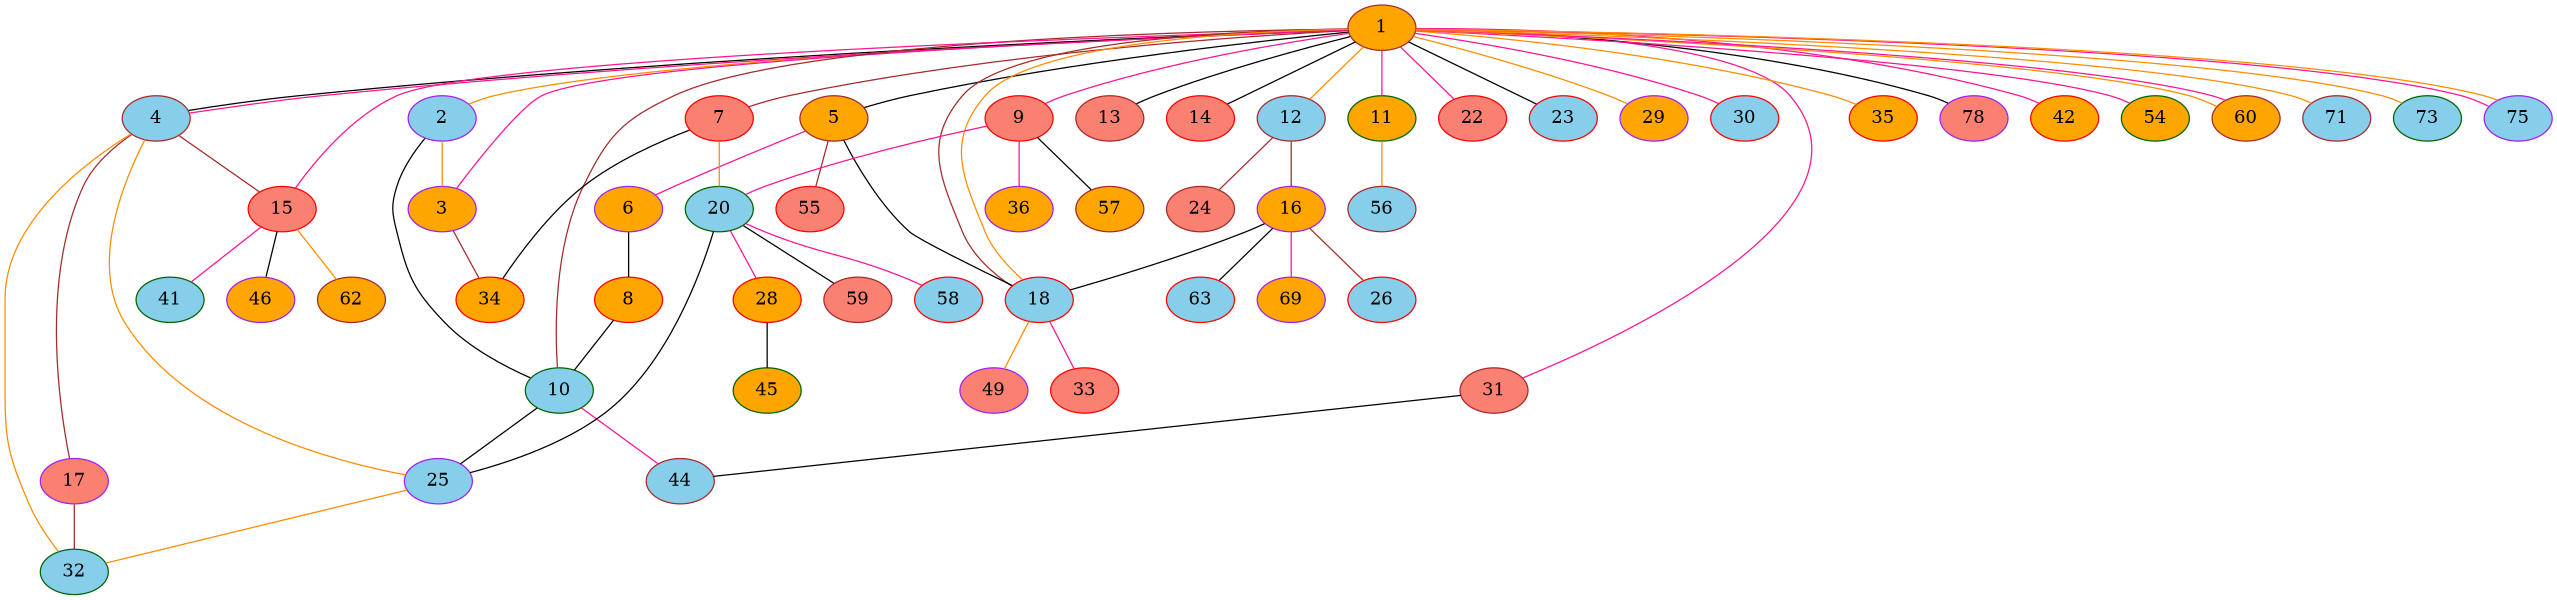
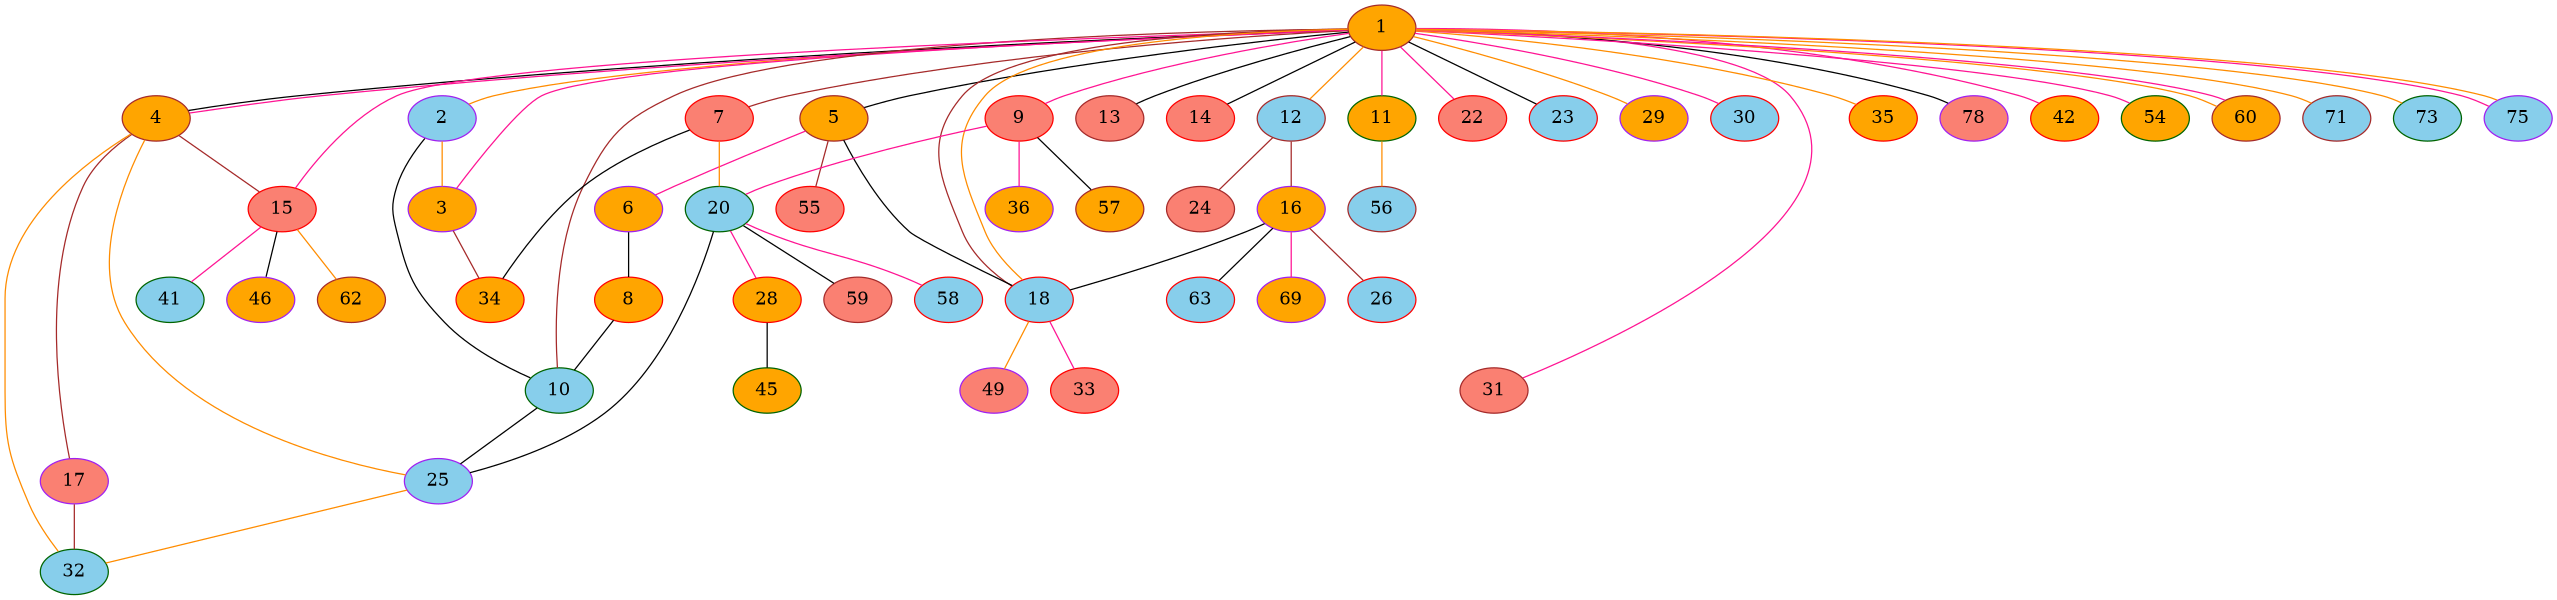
node "4": fillcolor skyblue -> orange
node "44": removed
